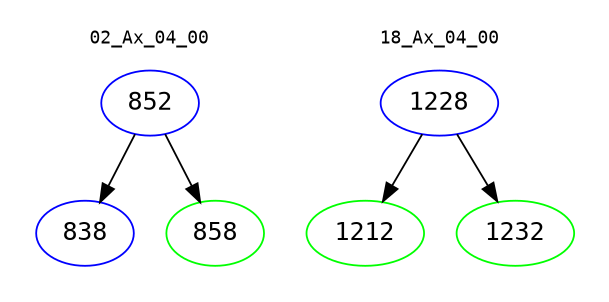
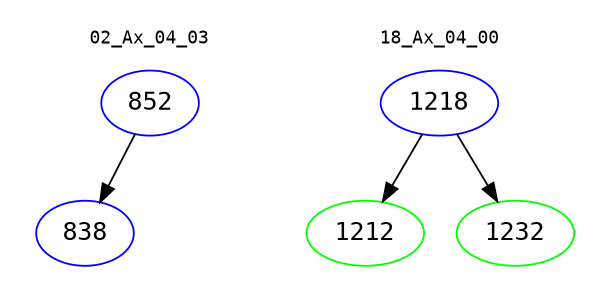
cluster "02_Ax_04_00": label "02_Ax_04_00" -> "02_Ax_04_03"
node "1228": label "1228" -> "1218"
node "858": removed
